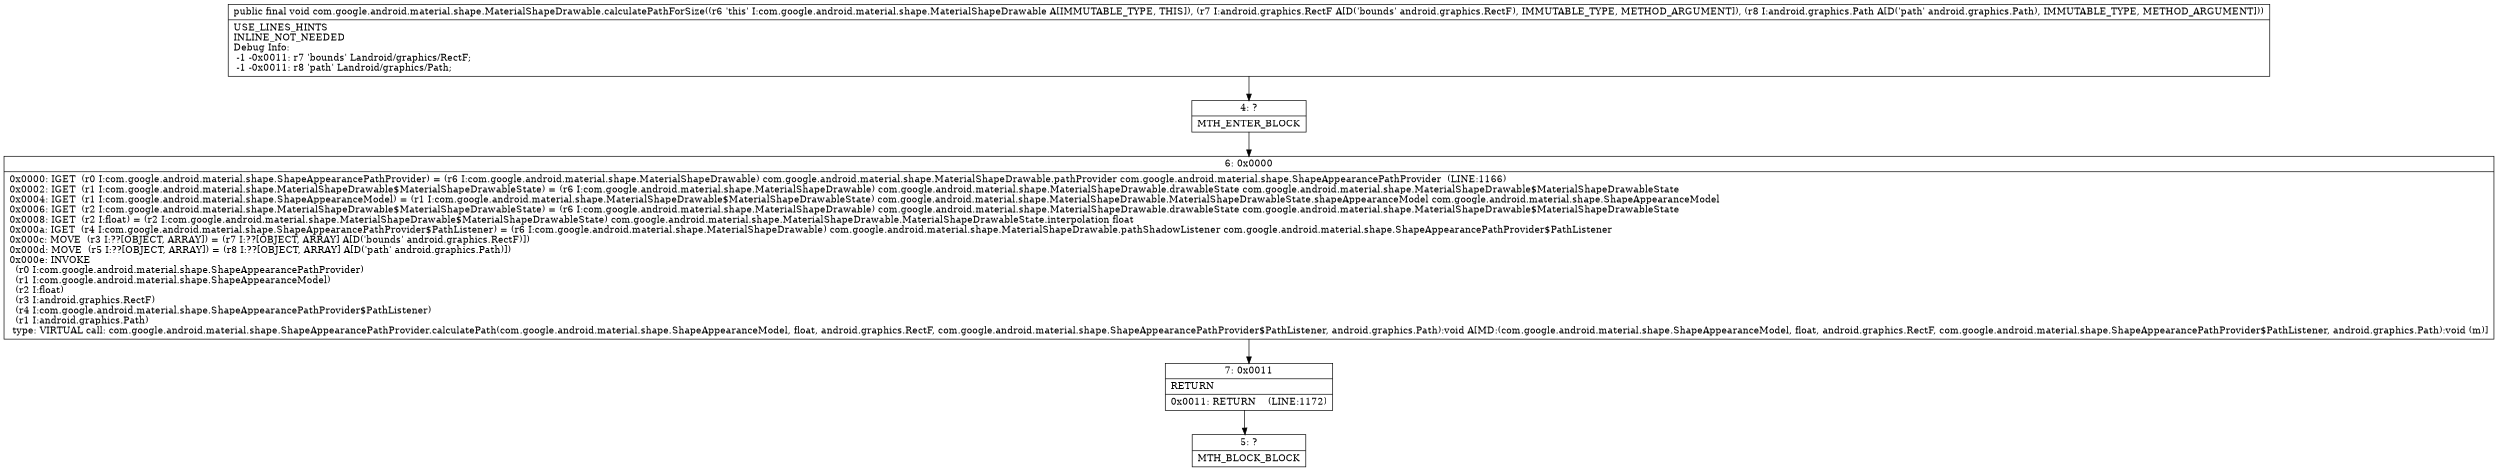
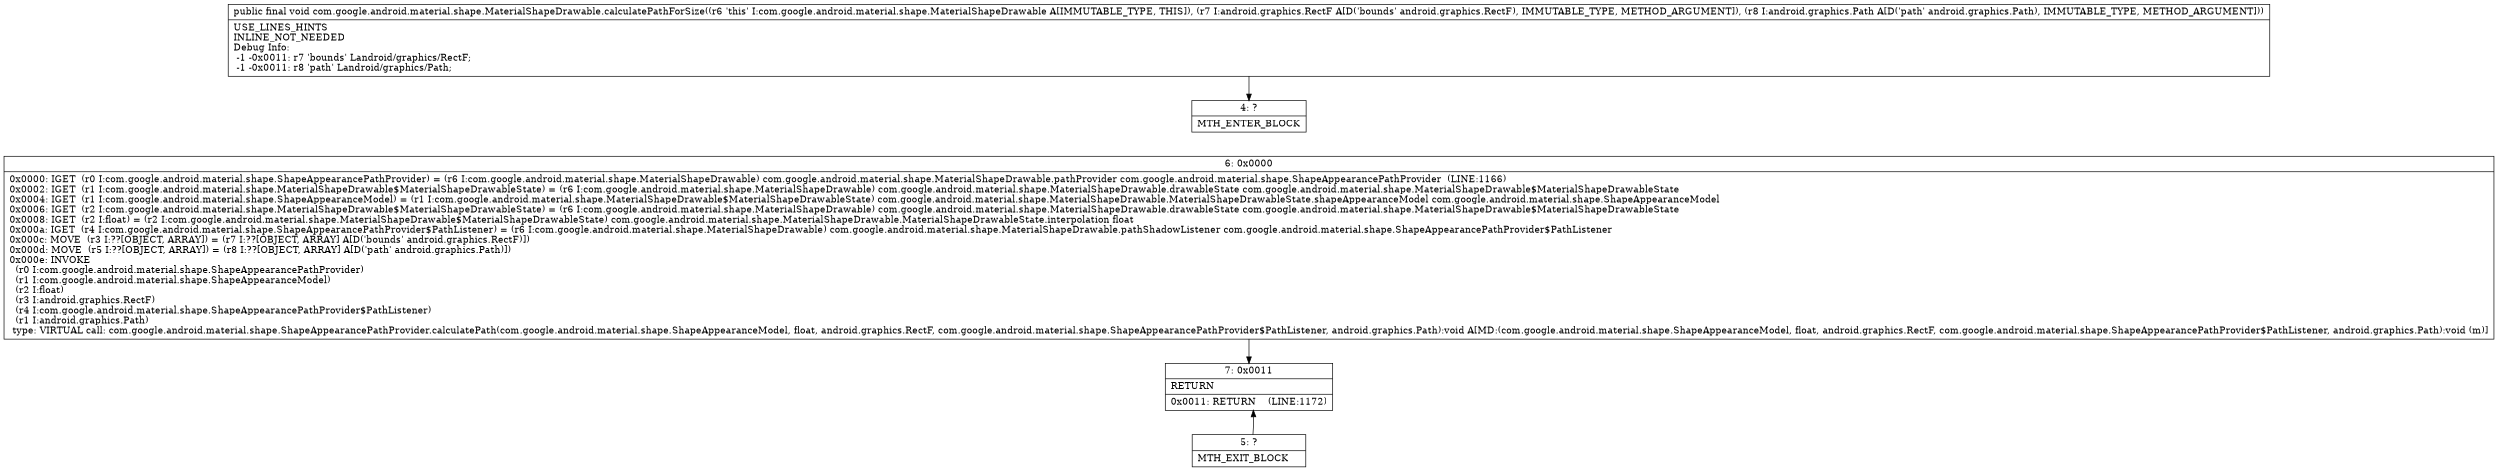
edge "4: ?" -> "6: 0x0000": removed
edge "7: 0x0011" -> "5: ?": reversed
node "5: ?": text "MTH_BLOCK_BLOCK" -> "MTH_EXIT_BLOCK"
